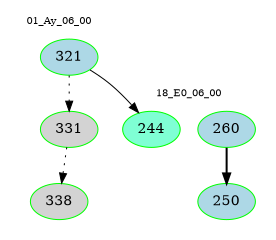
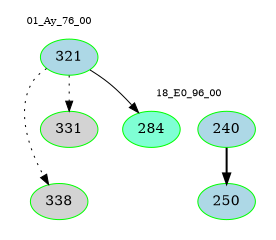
cluster "01_Ay_06_00": label "01_Ay_06_00" -> "01_Ay_76_00"
cluster "18_E0_06_00": label "18_E0_06_00" -> "18_E0_96_00"
node "244": label "244" -> "284"
node "260": label "260" -> "240"
edge "331" -> "338": now "321" -> "338"
